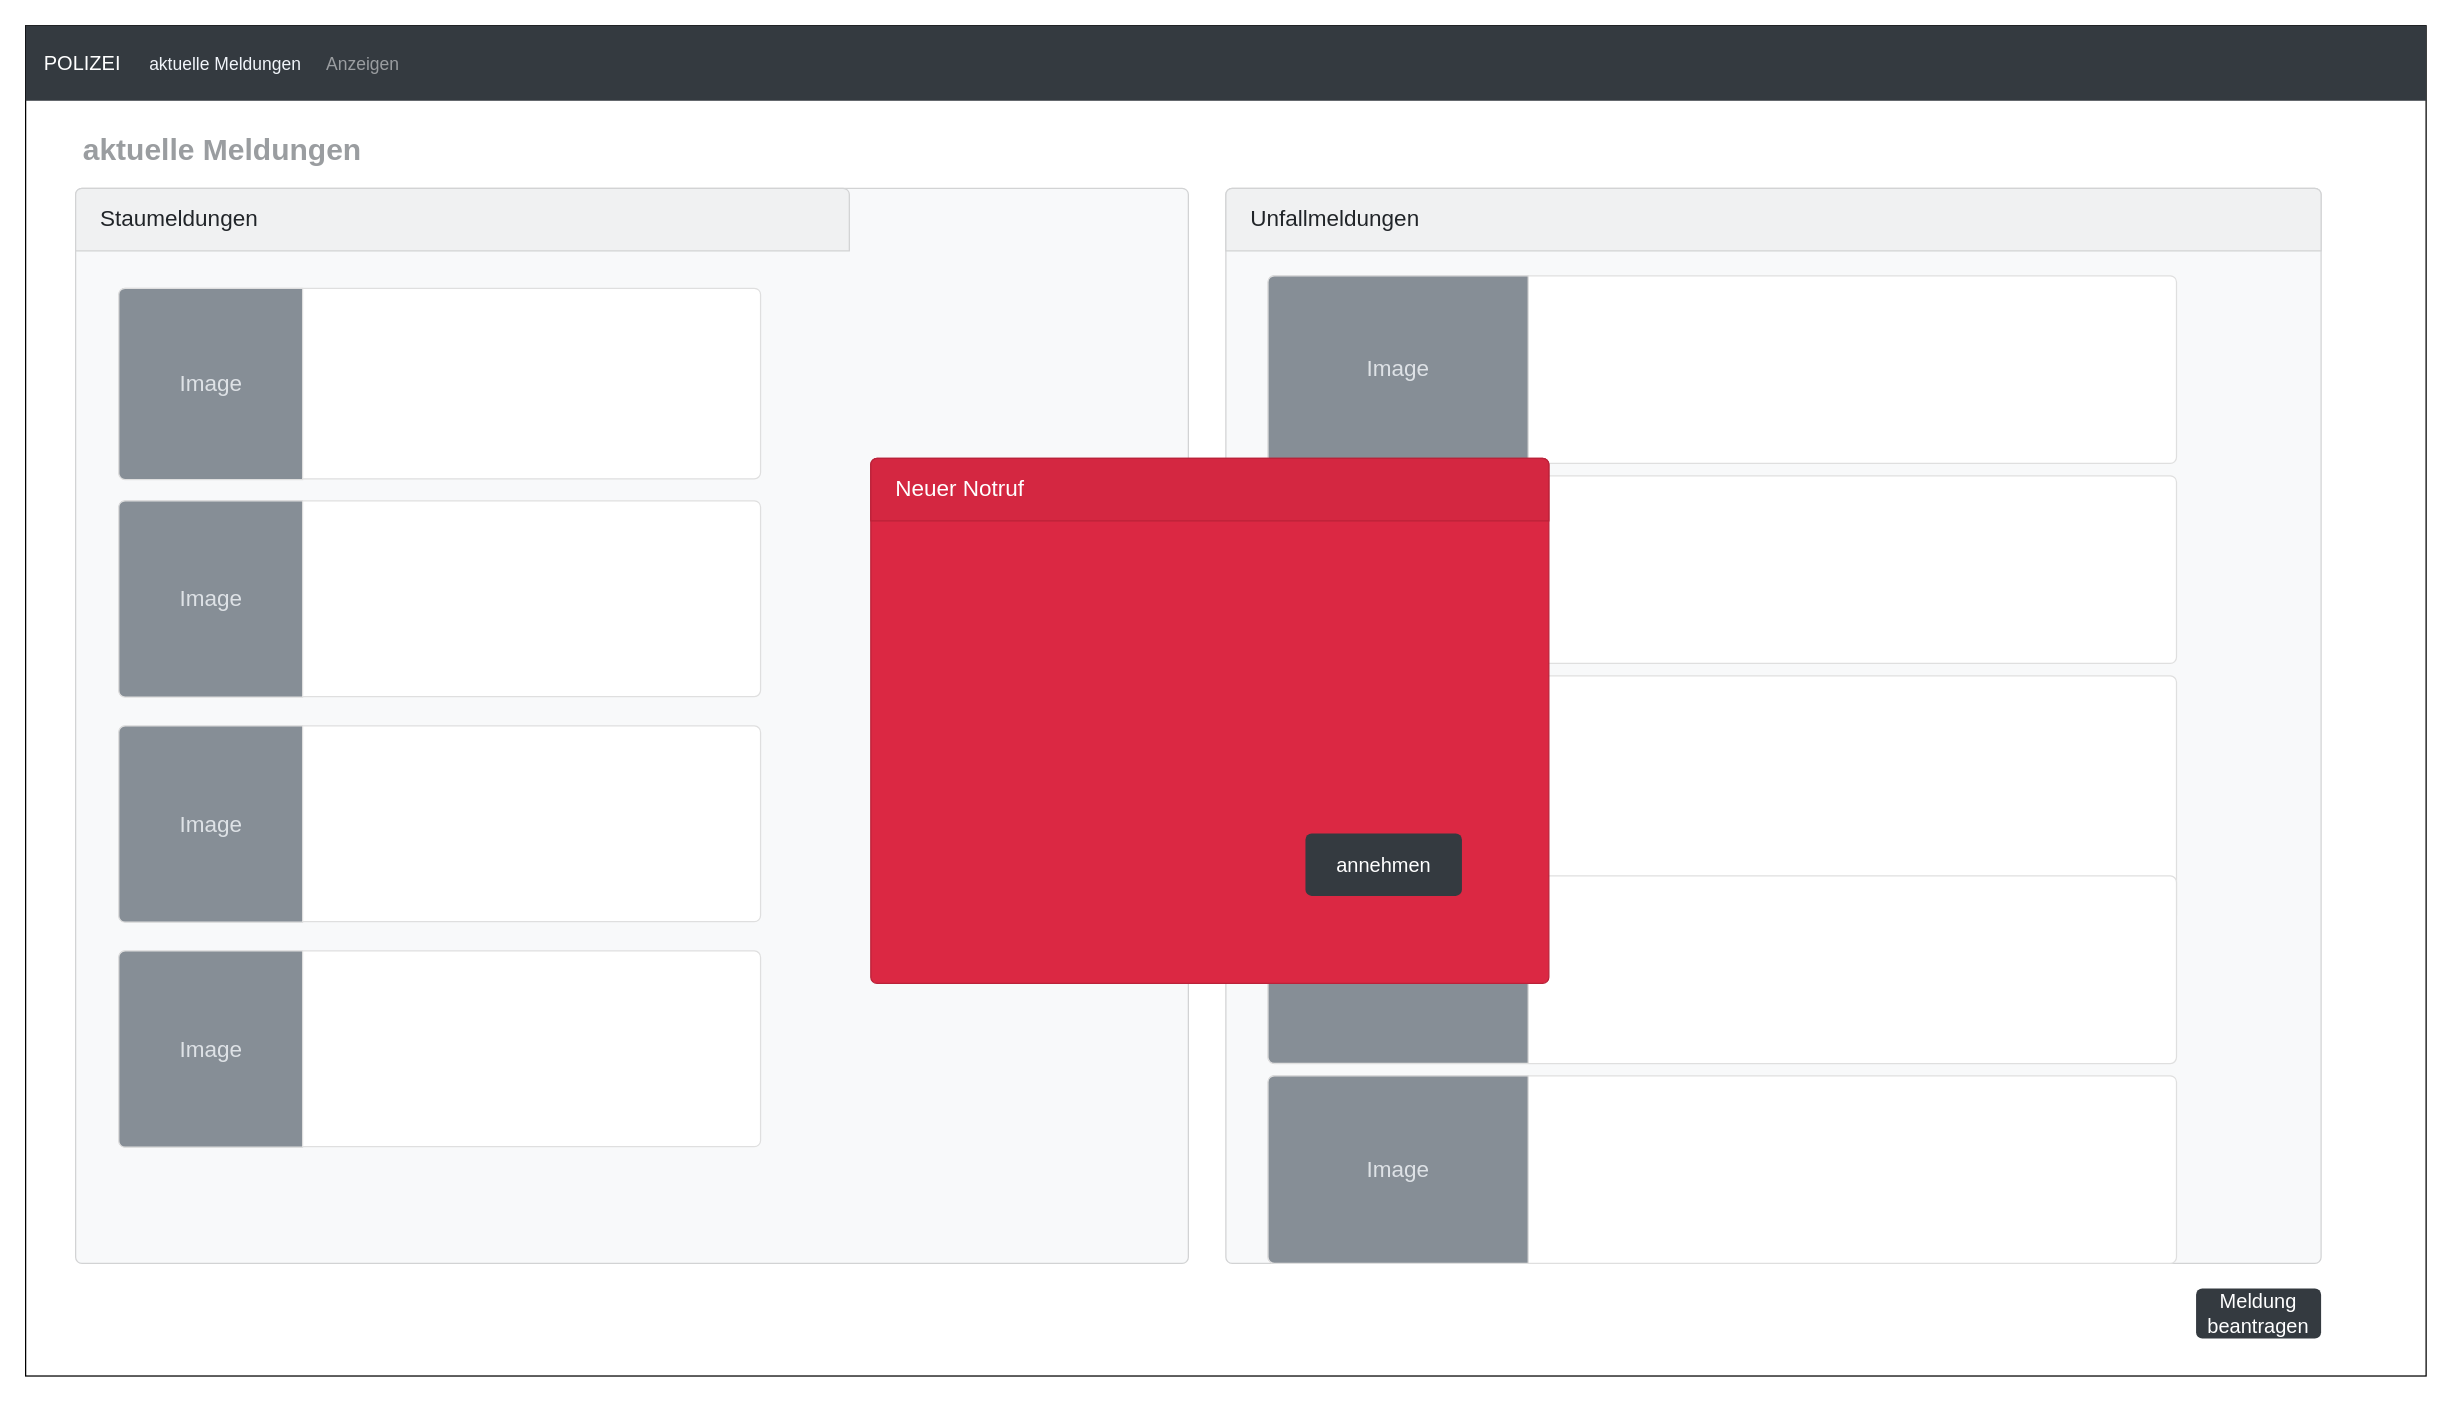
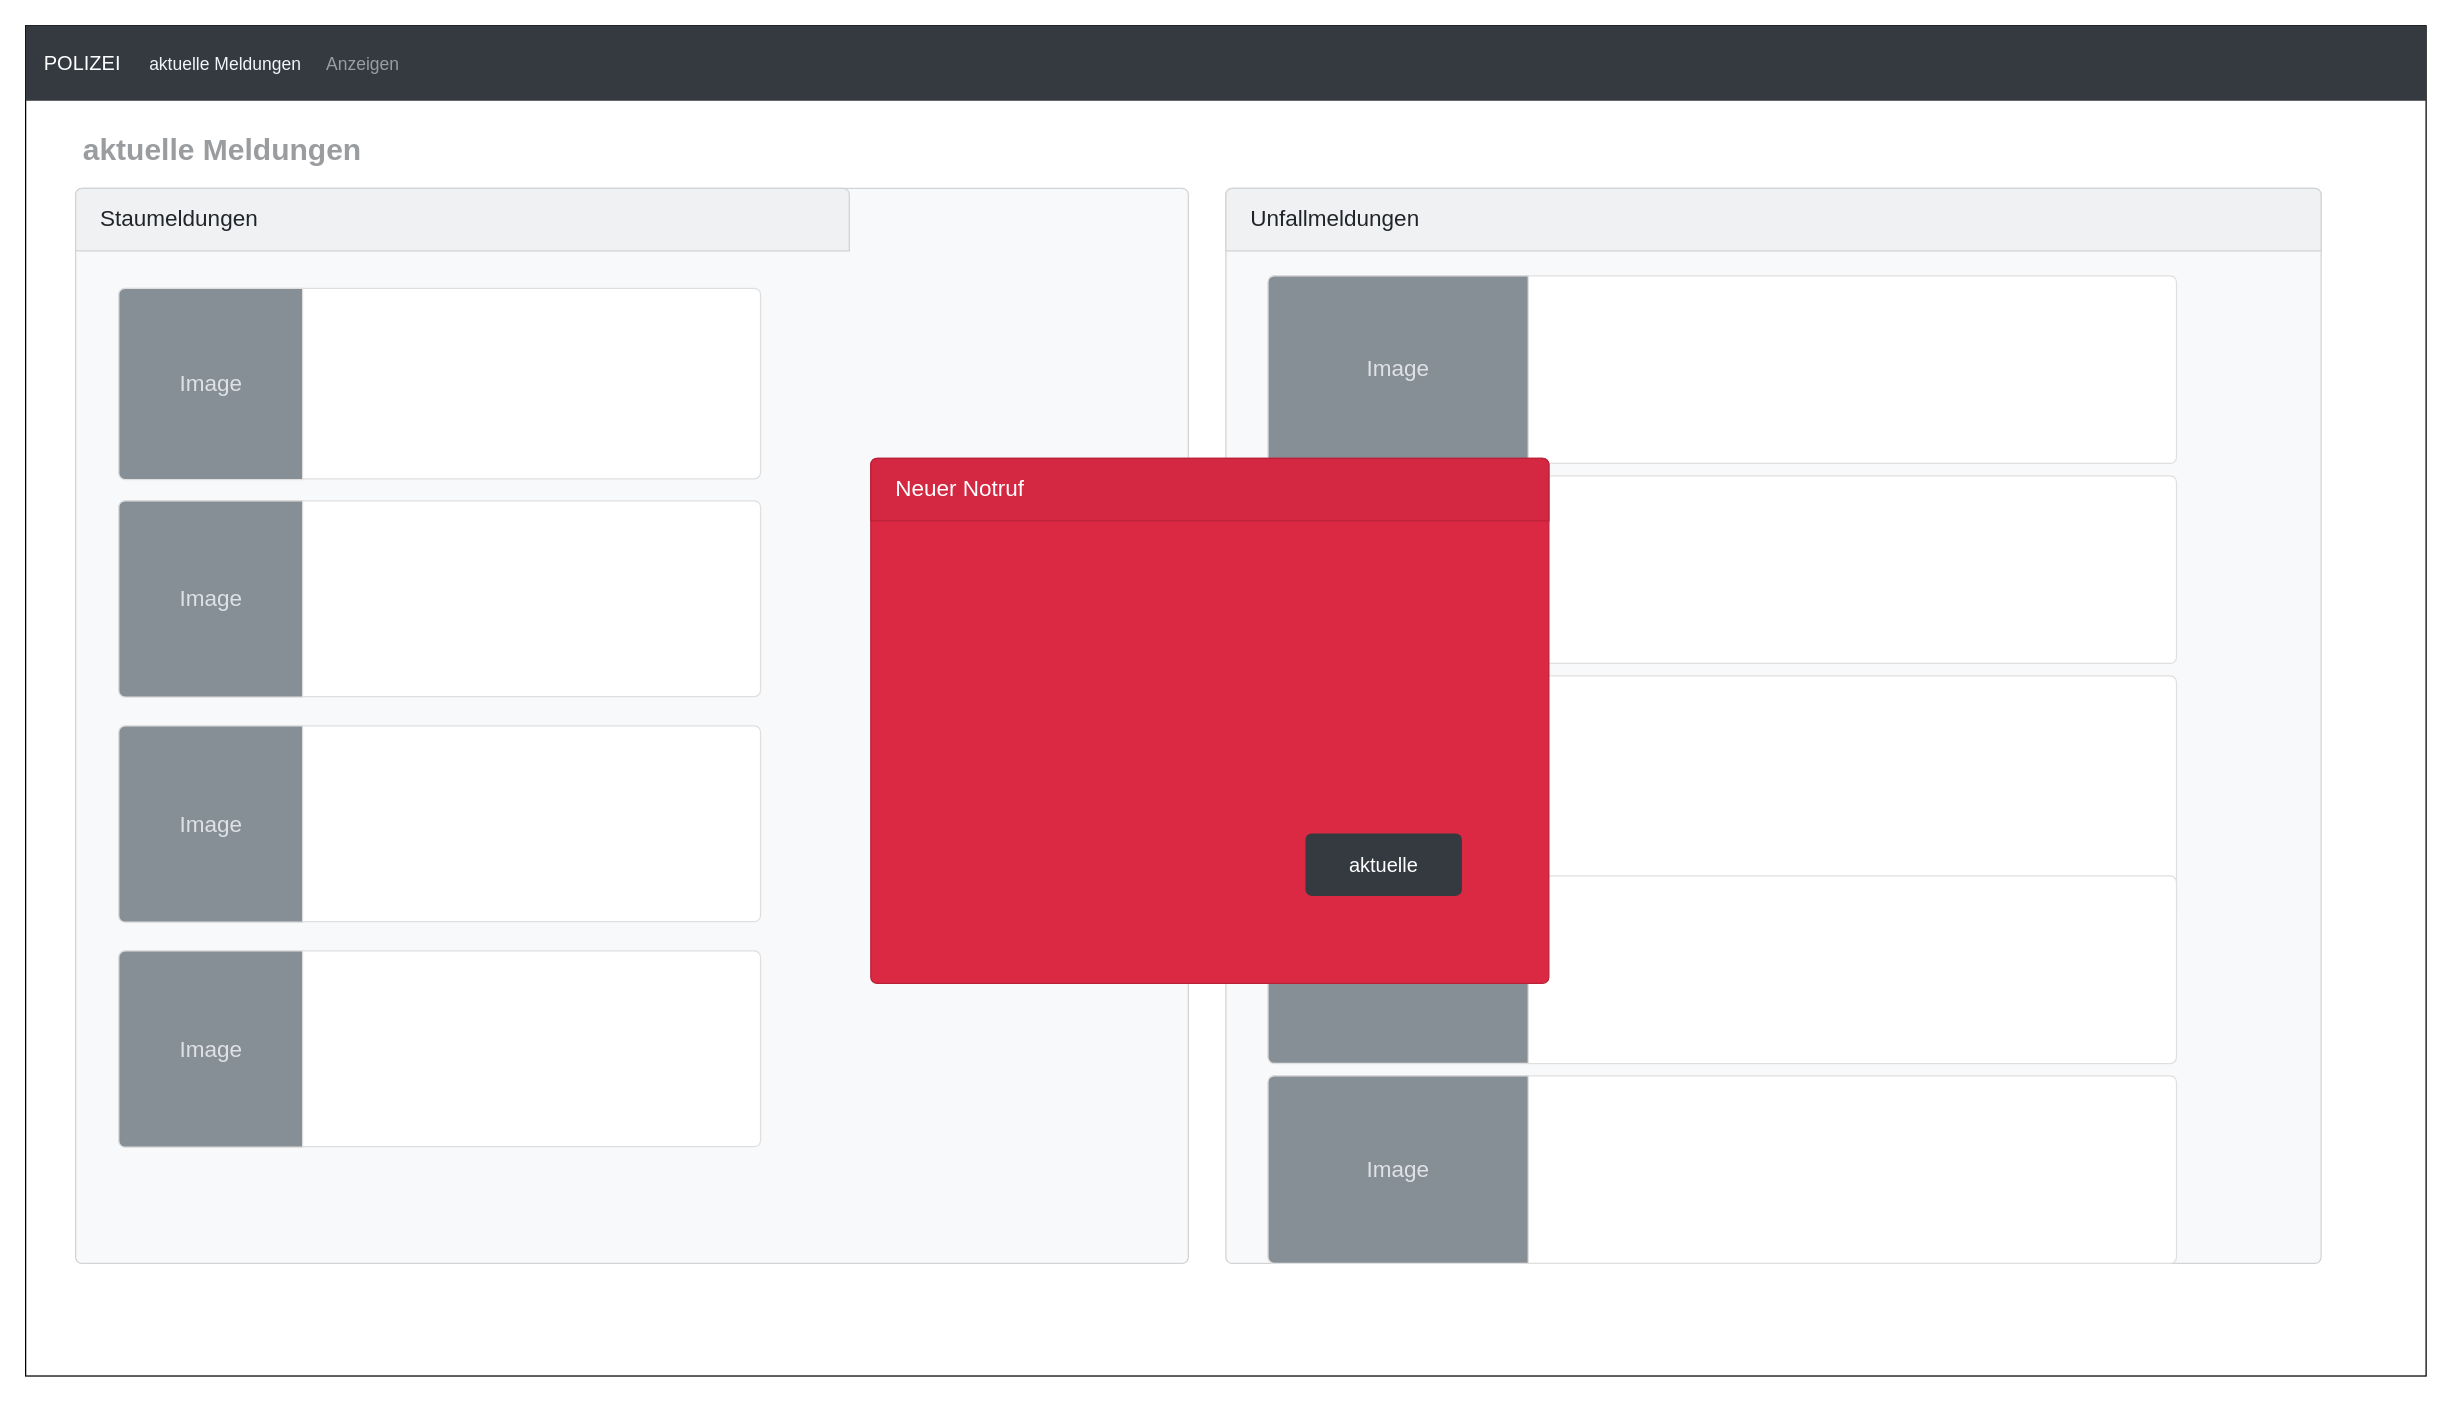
node "annehmen": label "annehmen" -> "aktuelle"
node "Meldung beantragen": removed
